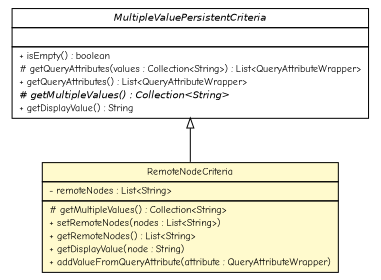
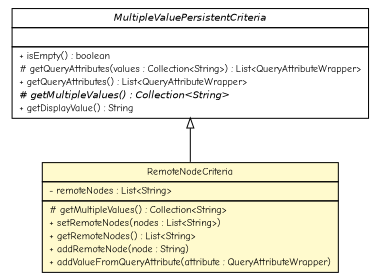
node "RemoteNodeCriteria": text "+ getDisplayValue(node : String)" -> "+ addRemoteNode(node : String)"
